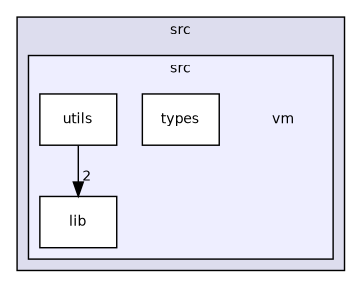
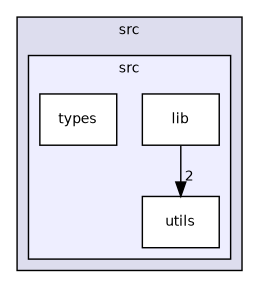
node "vm": removed
edge "utils" -> "lib": reversed
